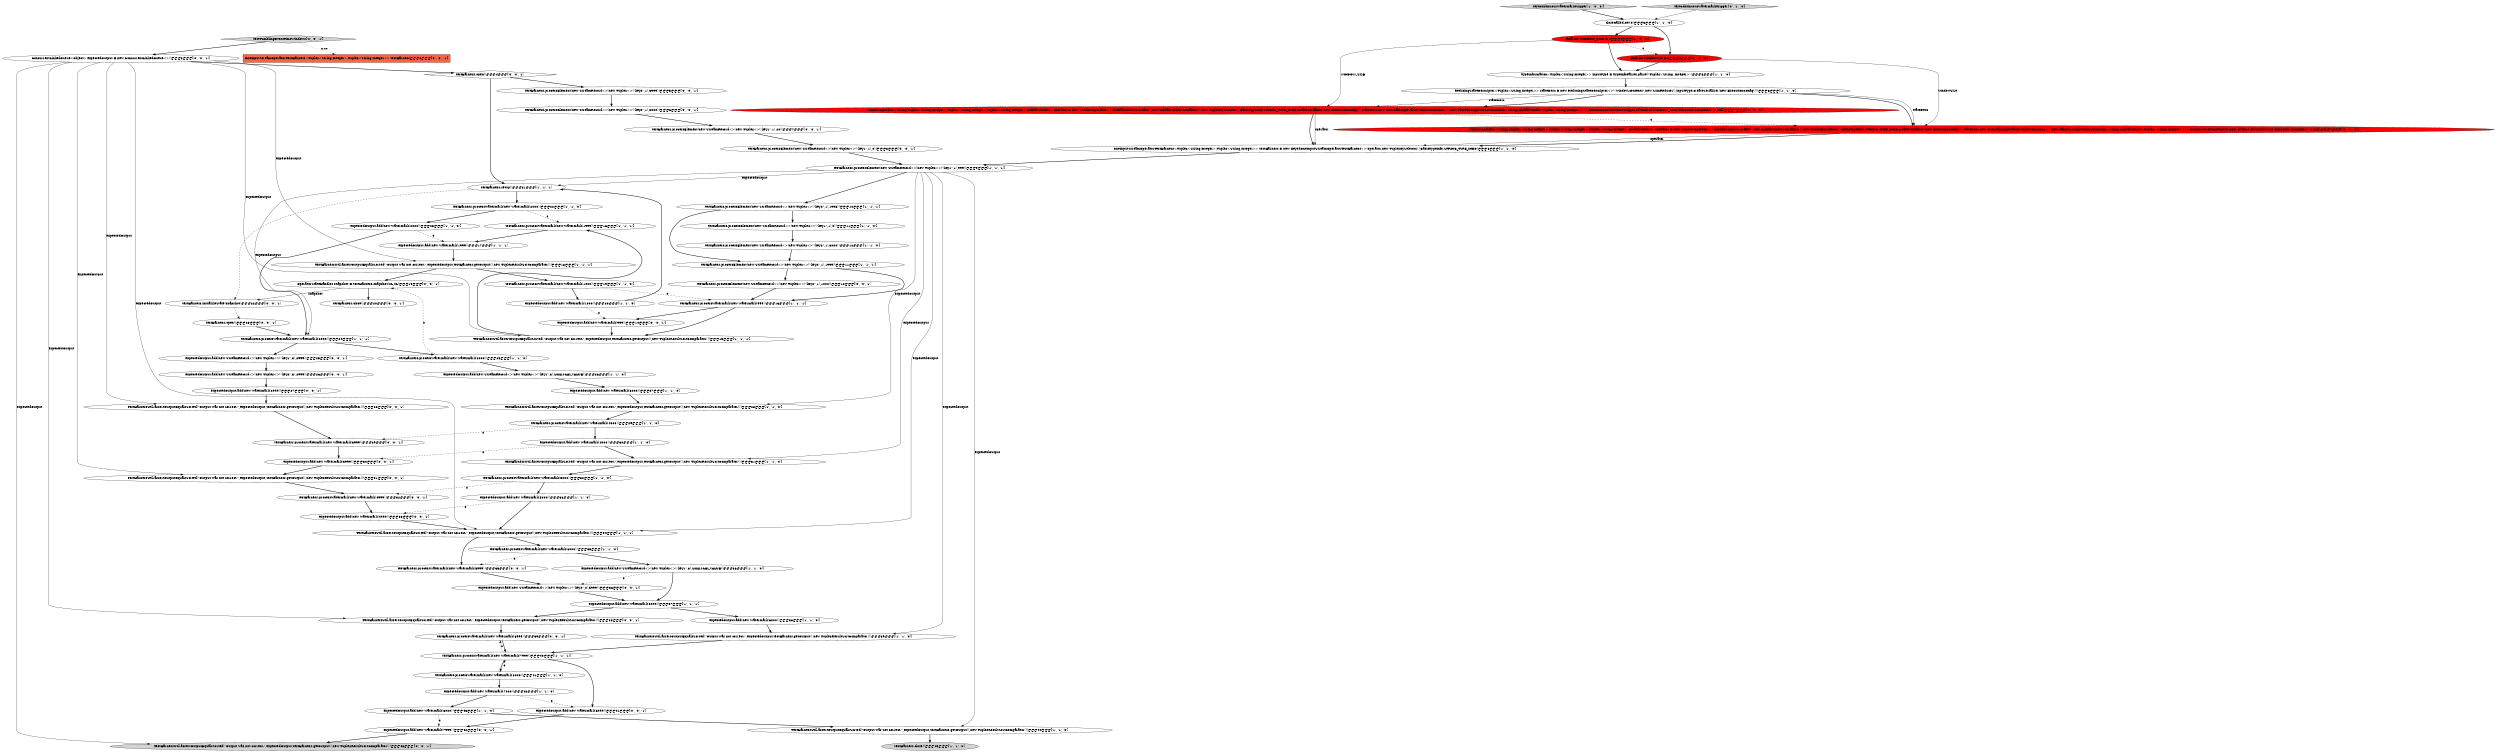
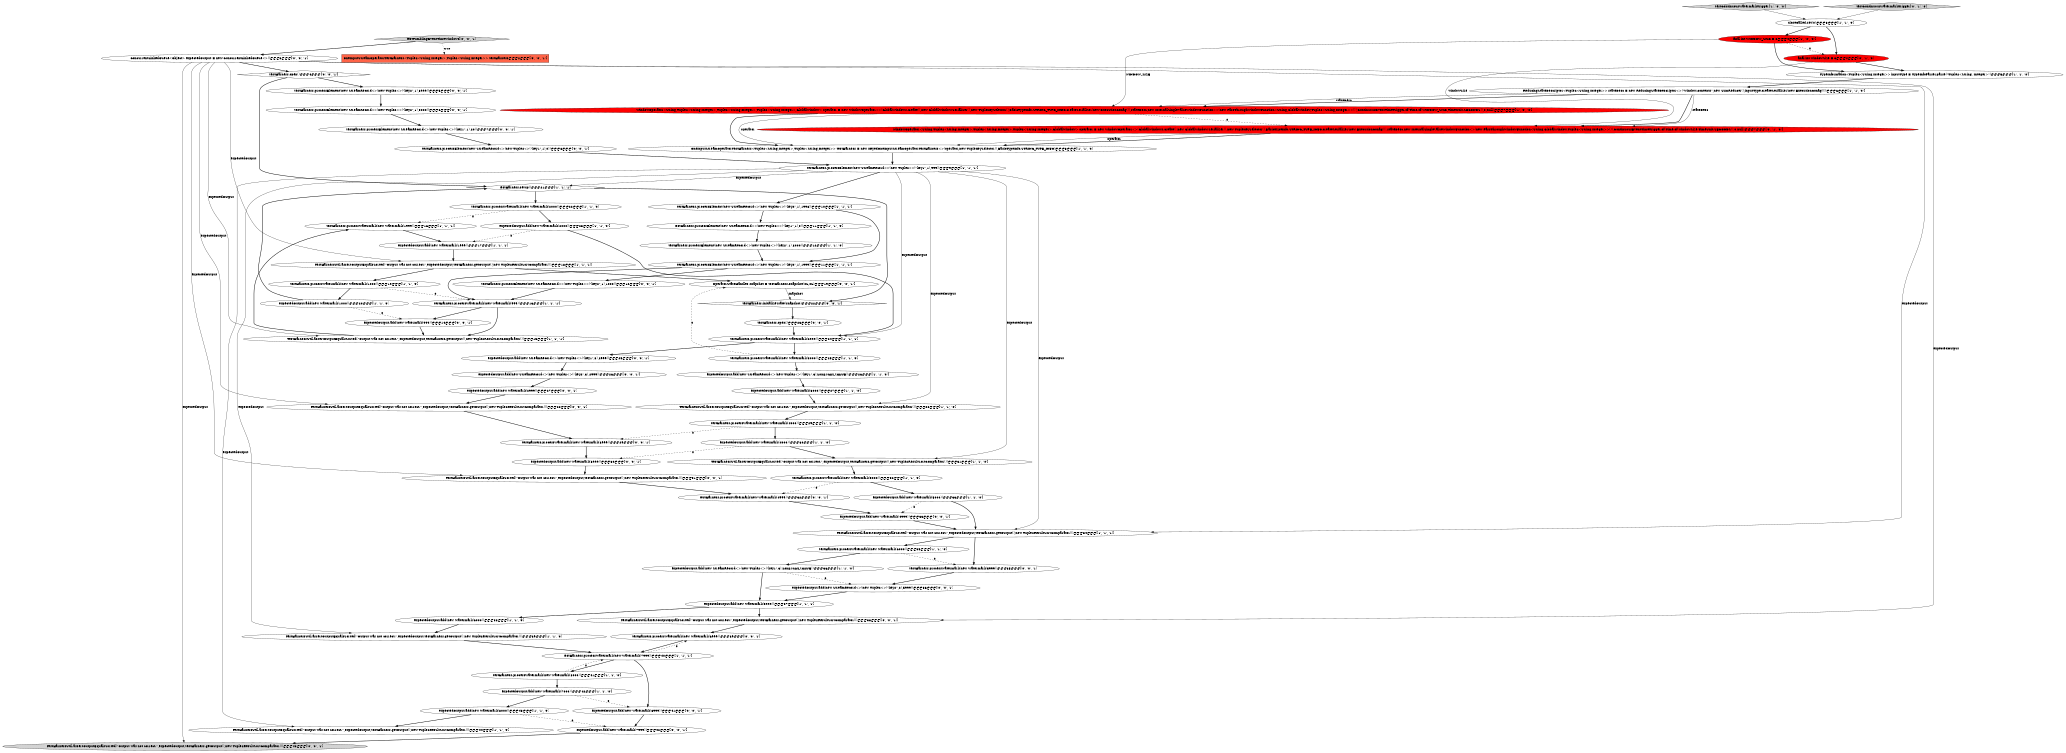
edge "testContinuousWatermarkTrigger['1', '0', '0']" -> "closeCalled.set(0)@@@3@@@['1', '1', '0']": style bold -> solid
node "testHarness.setup()@@@21@@@['1', '1', '1']": shape ellipse -> diamond
edge "testHarness.setup()@@@21@@@['1', '1', '1']" -> "testHarness.initializeState(snapshot)@@@22@@@['0', '0', '1']": style dashed -> bold
node "testHarness.initializeState(snapshot)@@@22@@@['0', '0', '1']": shape ellipse -> diamond
node "testHarness.close()@@@20@@@['0', '0', '1']": removed
edge "testHarness.initializeState(snapshot)@@@22@@@['0', '0', '1']" -> "testHarness.open()@@@23@@@['0', '0', '1']": style dashed -> bold
node "testHarness.close()@@@45@@@['1', '1', '0']": removed
